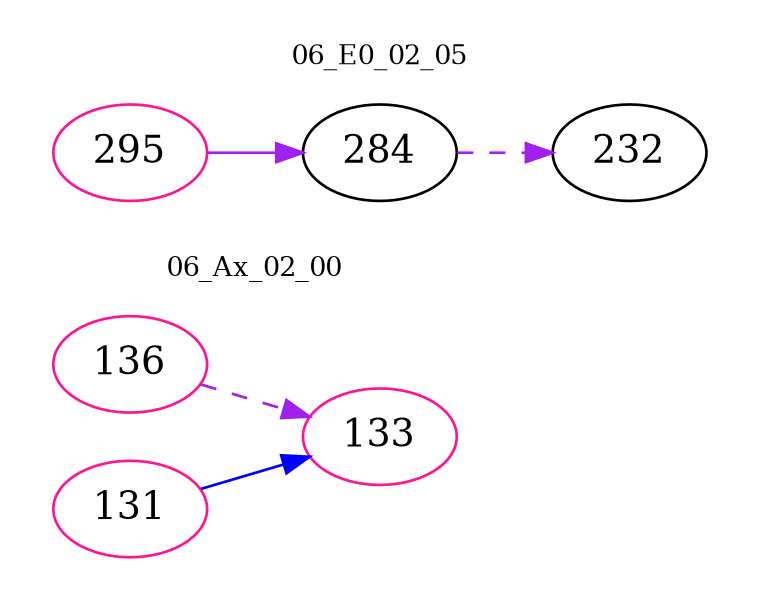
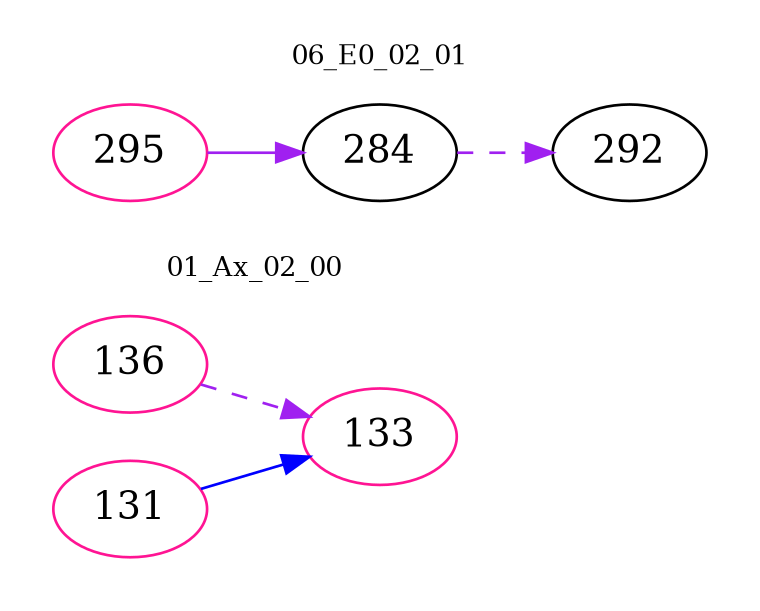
cluster "06_E0_02_05": label "06_E0_02_05" -> "06_E0_02_01"
node "232": label "232" -> "292"
cluster "06_Ax_02_00": label "06_Ax_02_00" -> "01_Ax_02_00"
